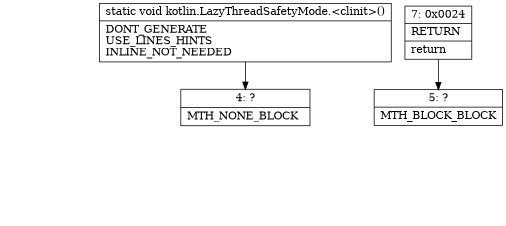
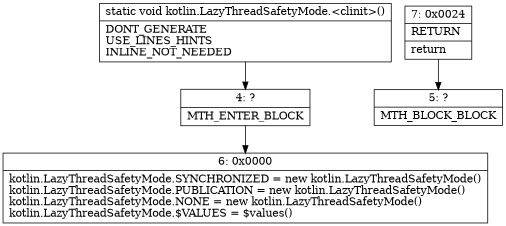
node "4: ?": text "MTH_NONE_BLOCK" -> "MTH_ENTER_BLOCK"
node "6: 0x0000": added
